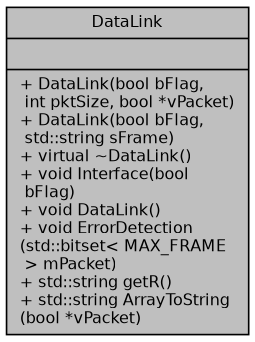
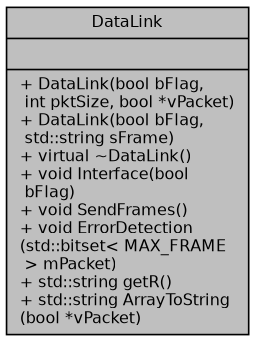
node "DataLink": text "+ void DataLink()" -> "+ void SendFrames()"
